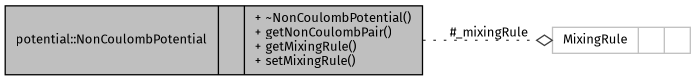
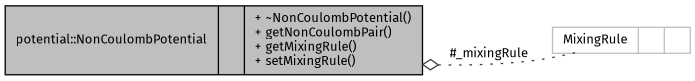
edge "potential::NonCoulombPotential" -> "MixingRule": reversed
